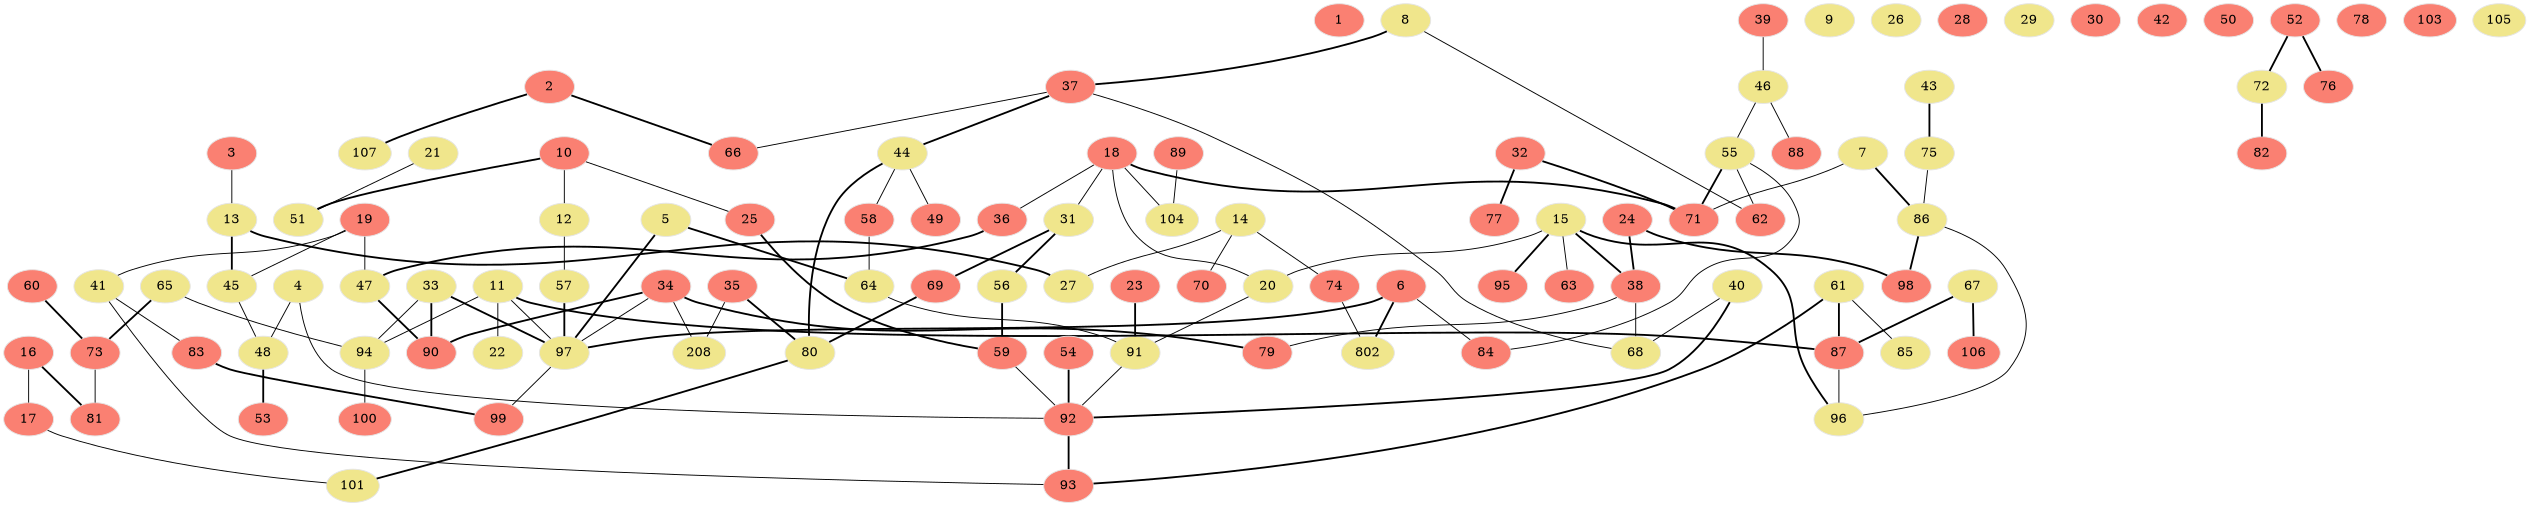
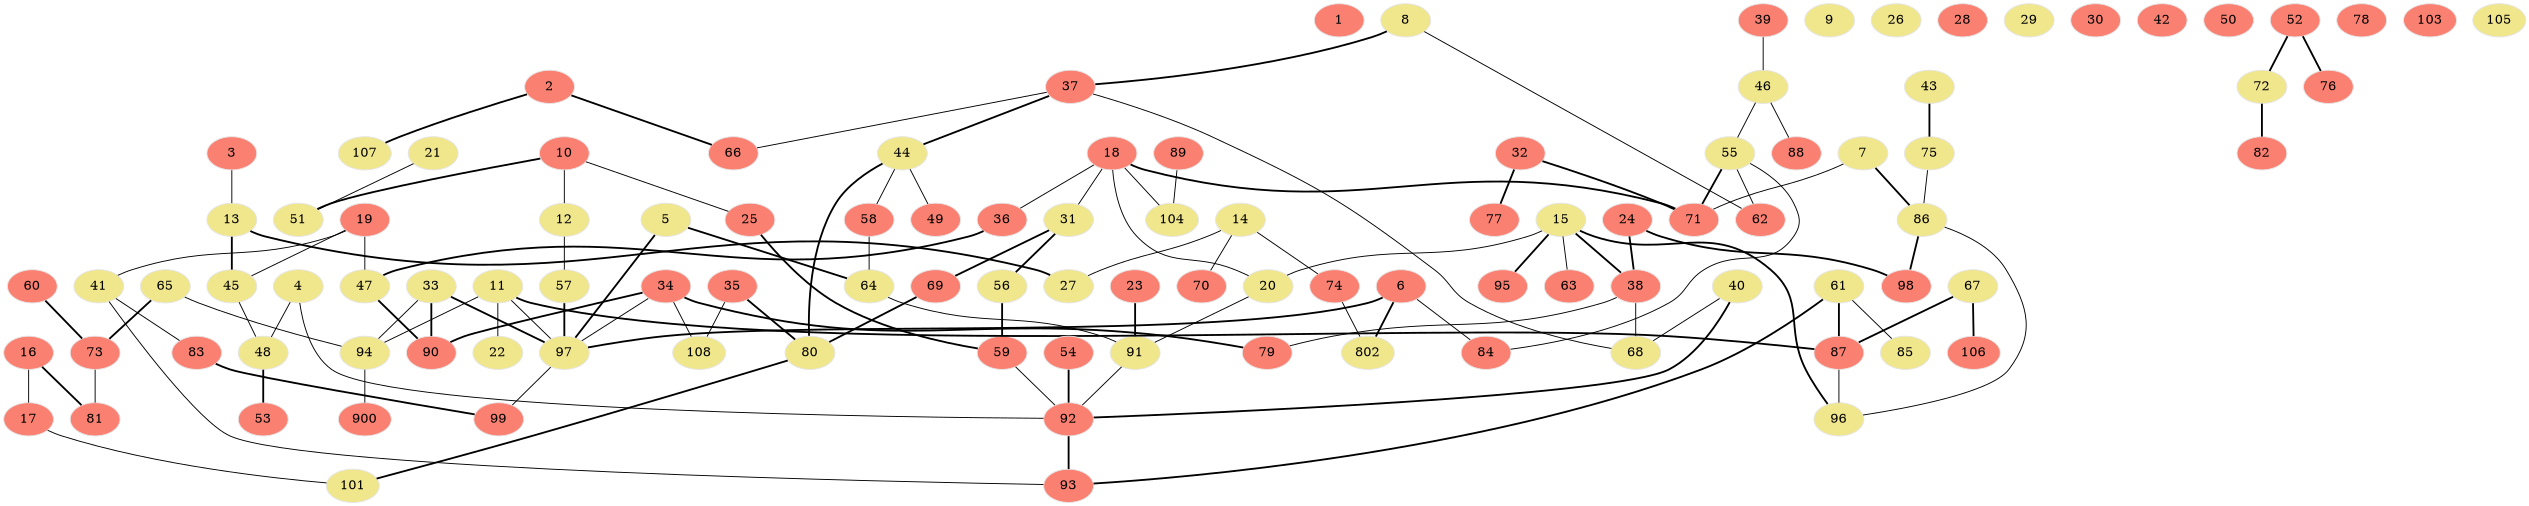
node "208": label "208" -> "108"
node "100": label "100" -> "900"
